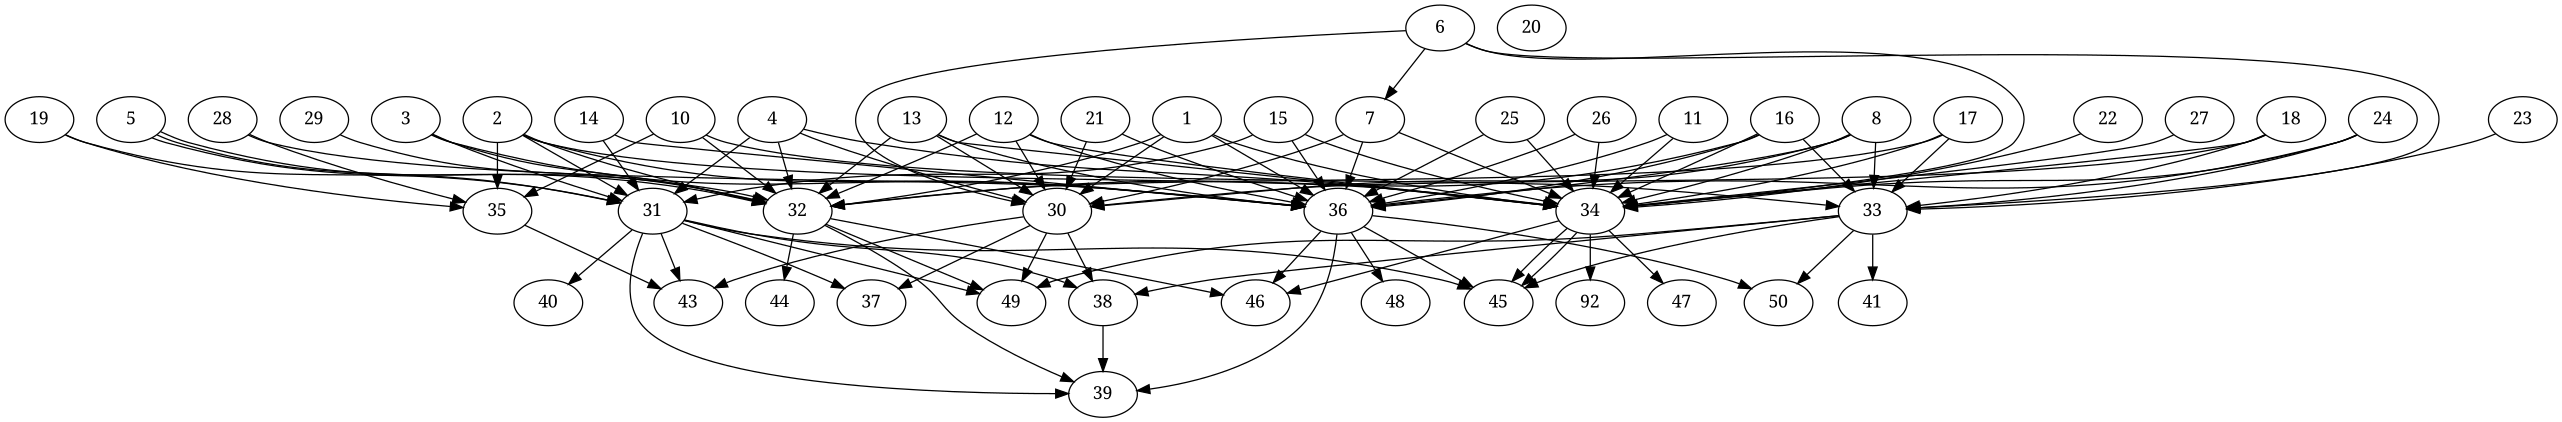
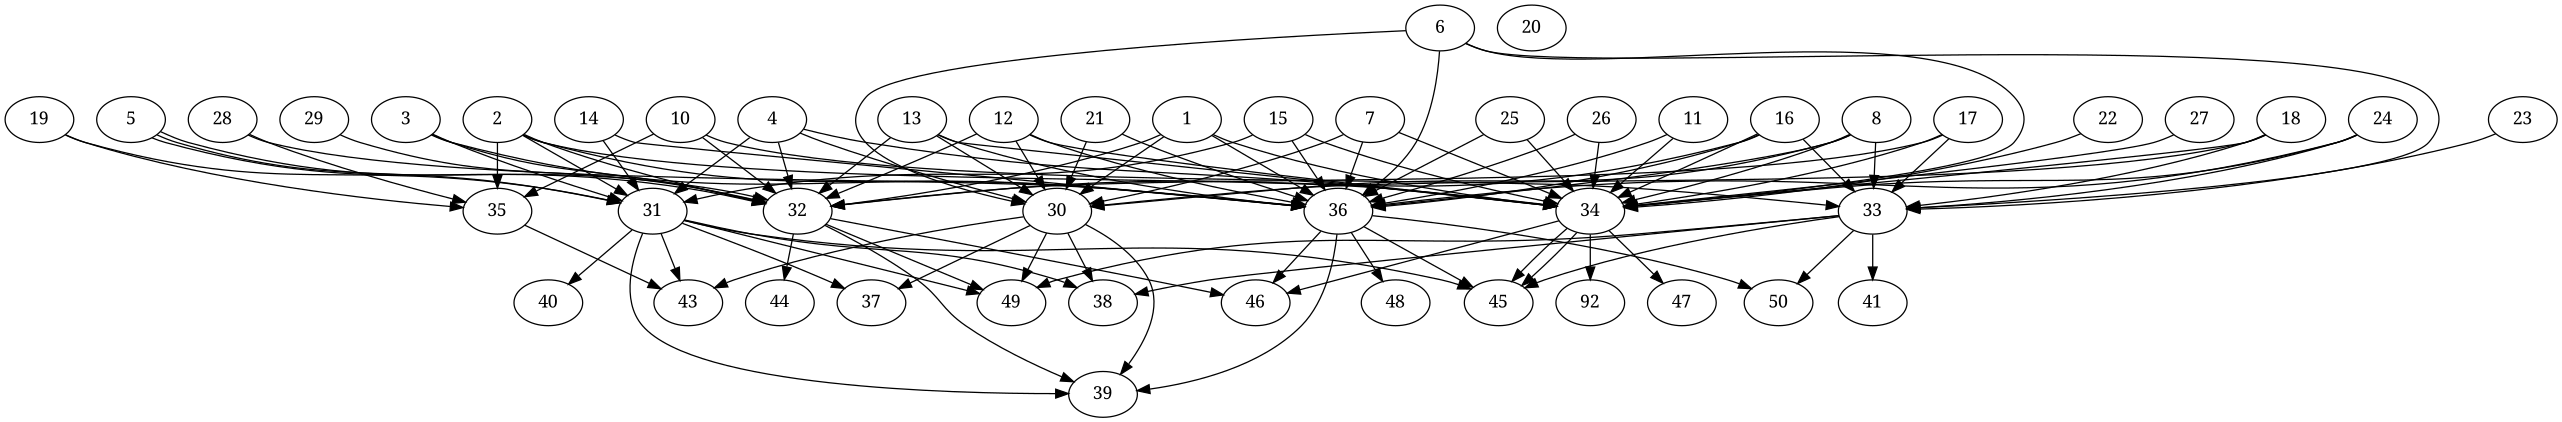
edge "6" -> "7": now "6" -> "36"
edge "38" -> "39": now "30" -> "39"
